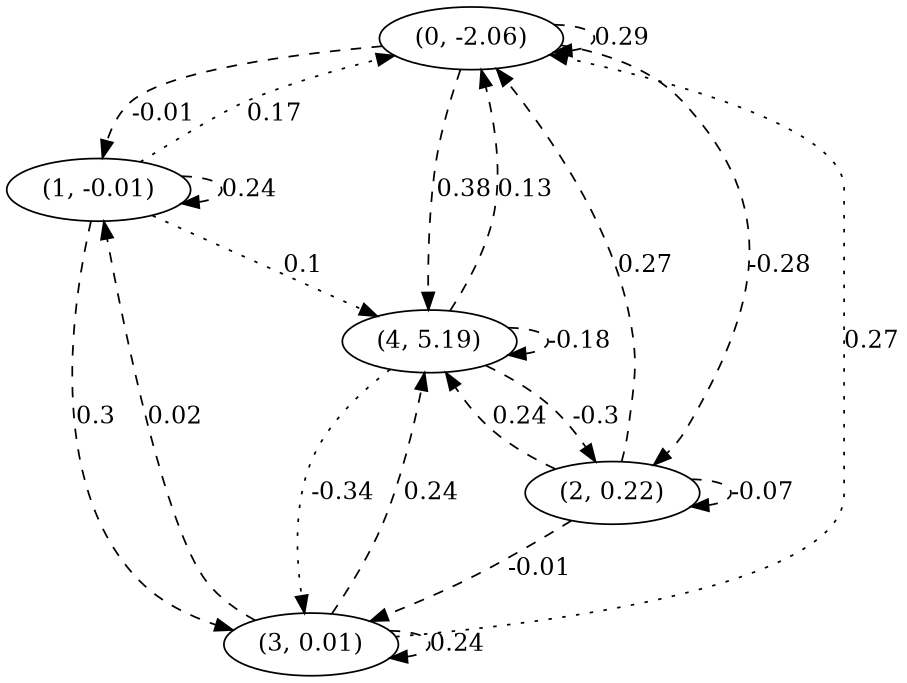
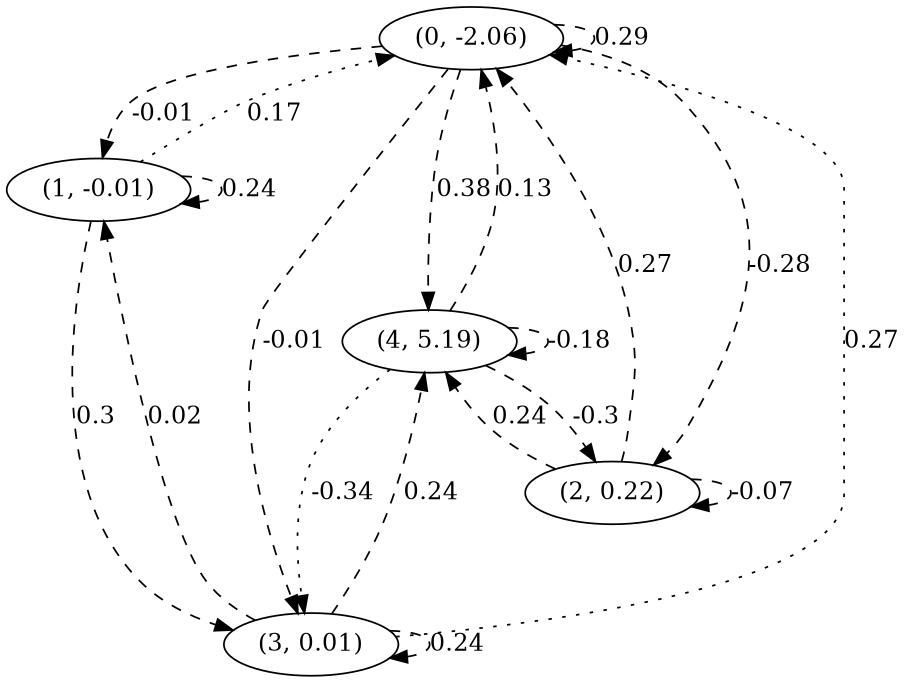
edge "(1, -0.01)" -> "(4, 5.19)": removed, label "0.1"
edge "(2, 0.22)" -> "(3, 0.01)": now "(0, -2.06)" -> "(3, 0.01)"
